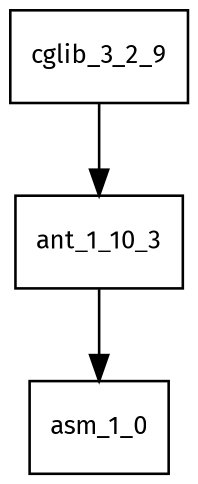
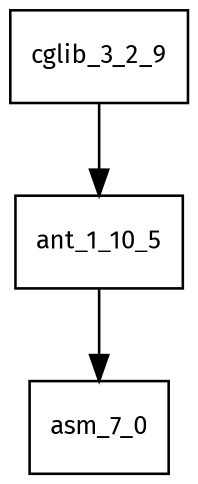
node "ant_1_10_3": label "ant_1_10_3" -> "ant_1_10_5"
node "asm_1_0": label "asm_1_0" -> "asm_7_0"
